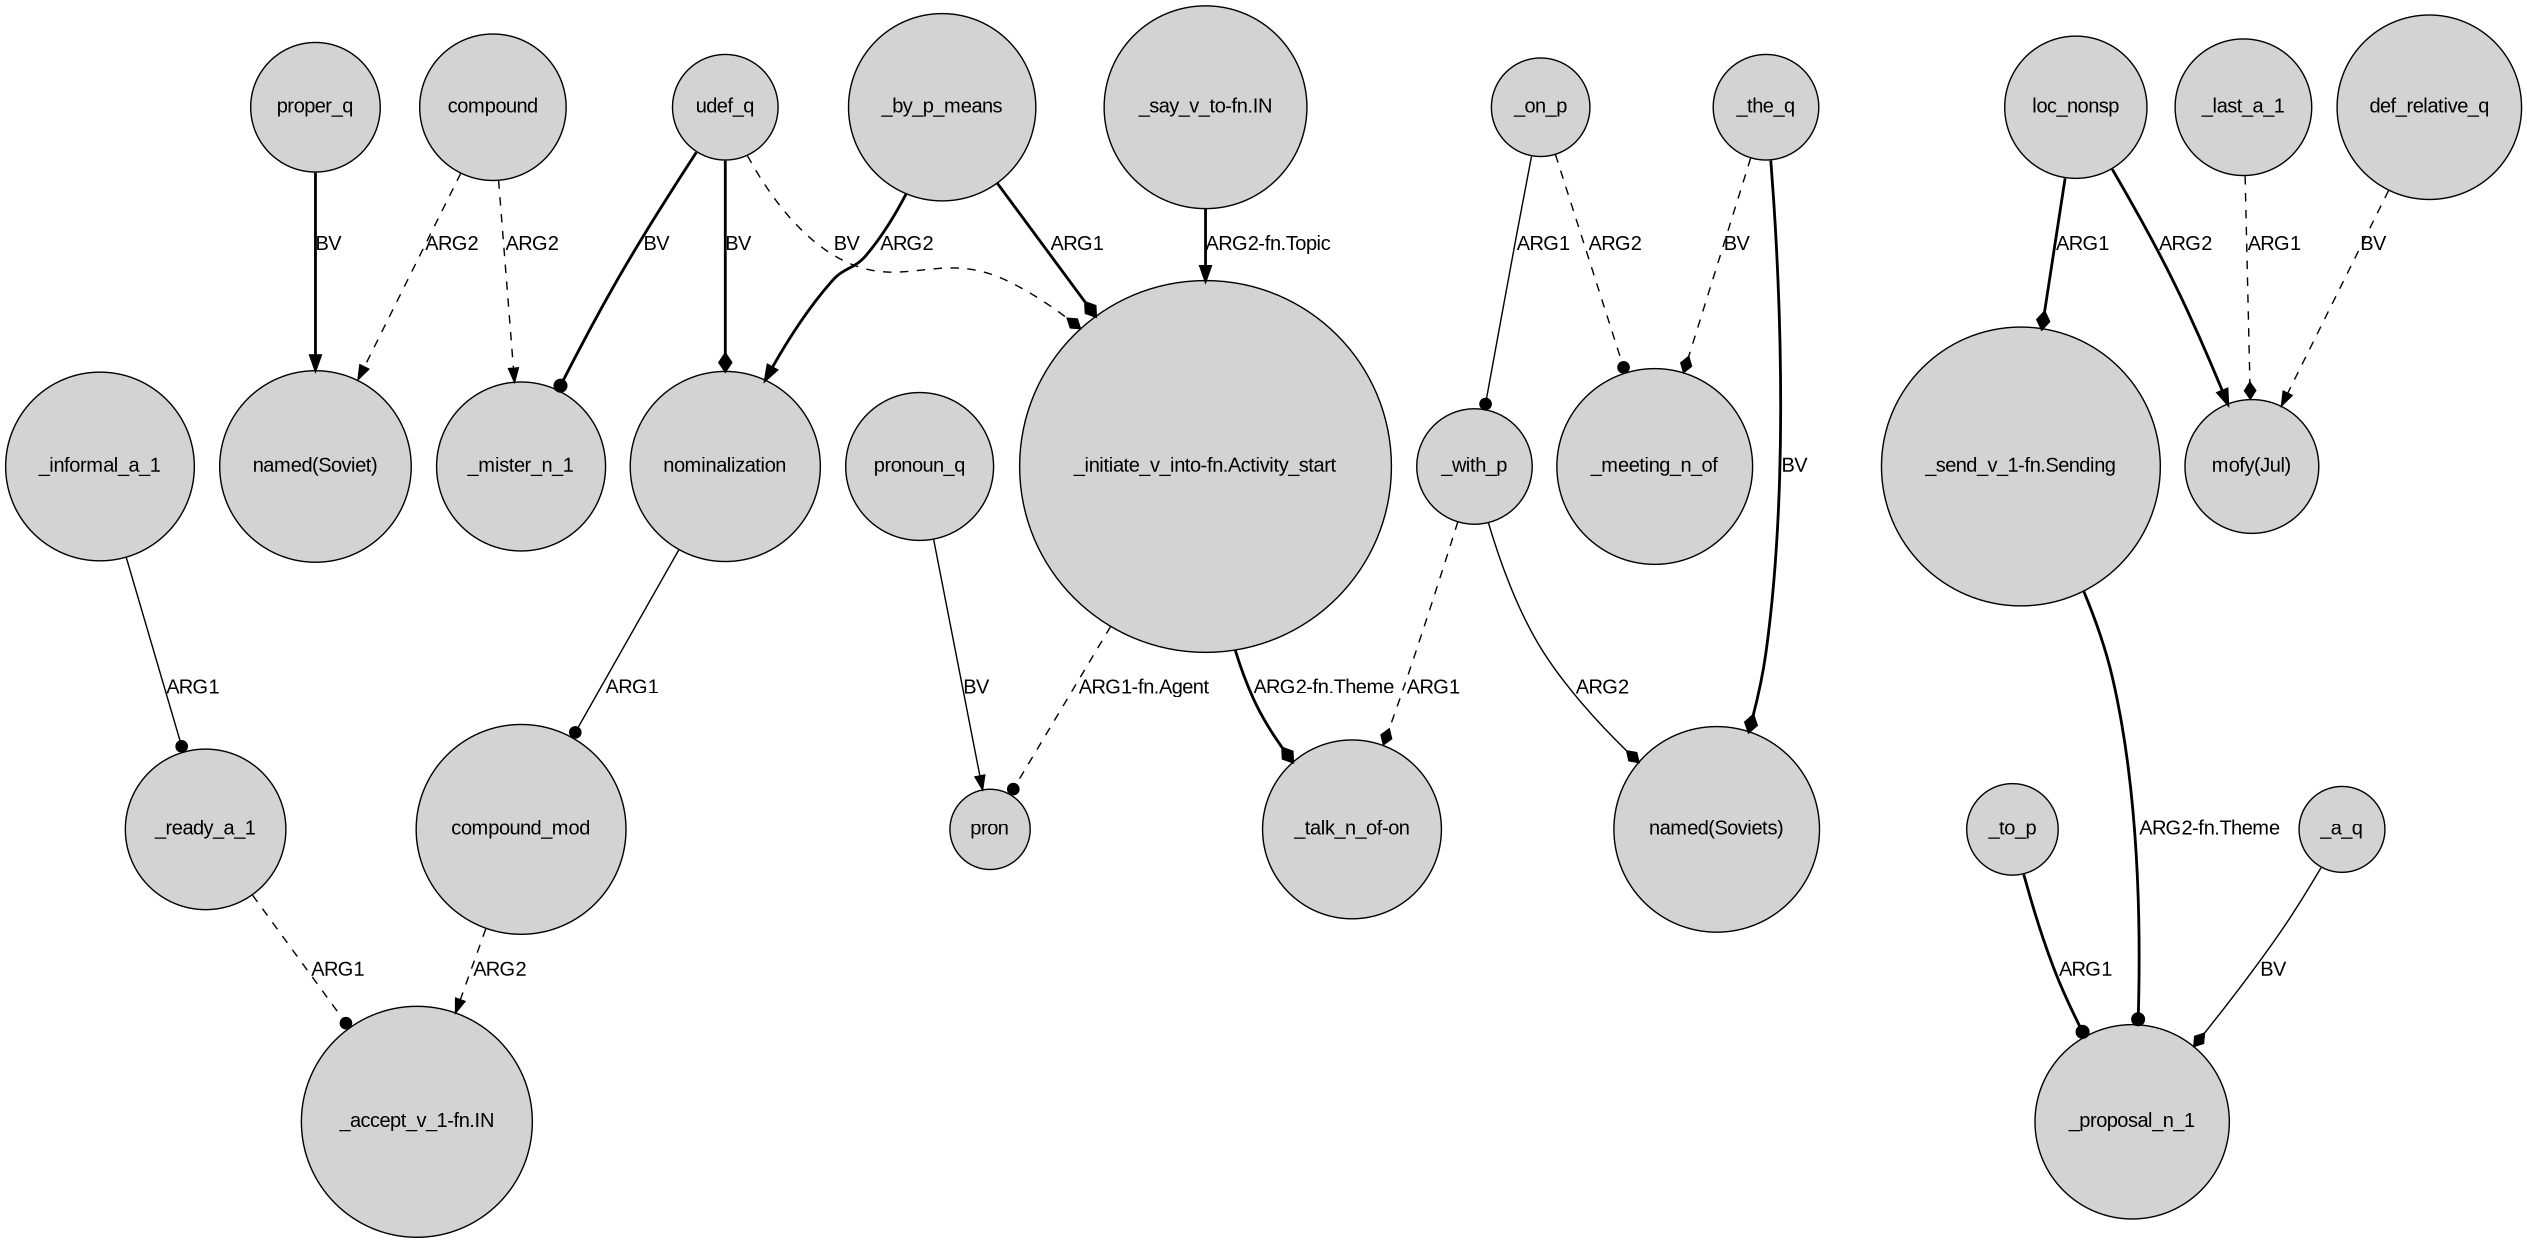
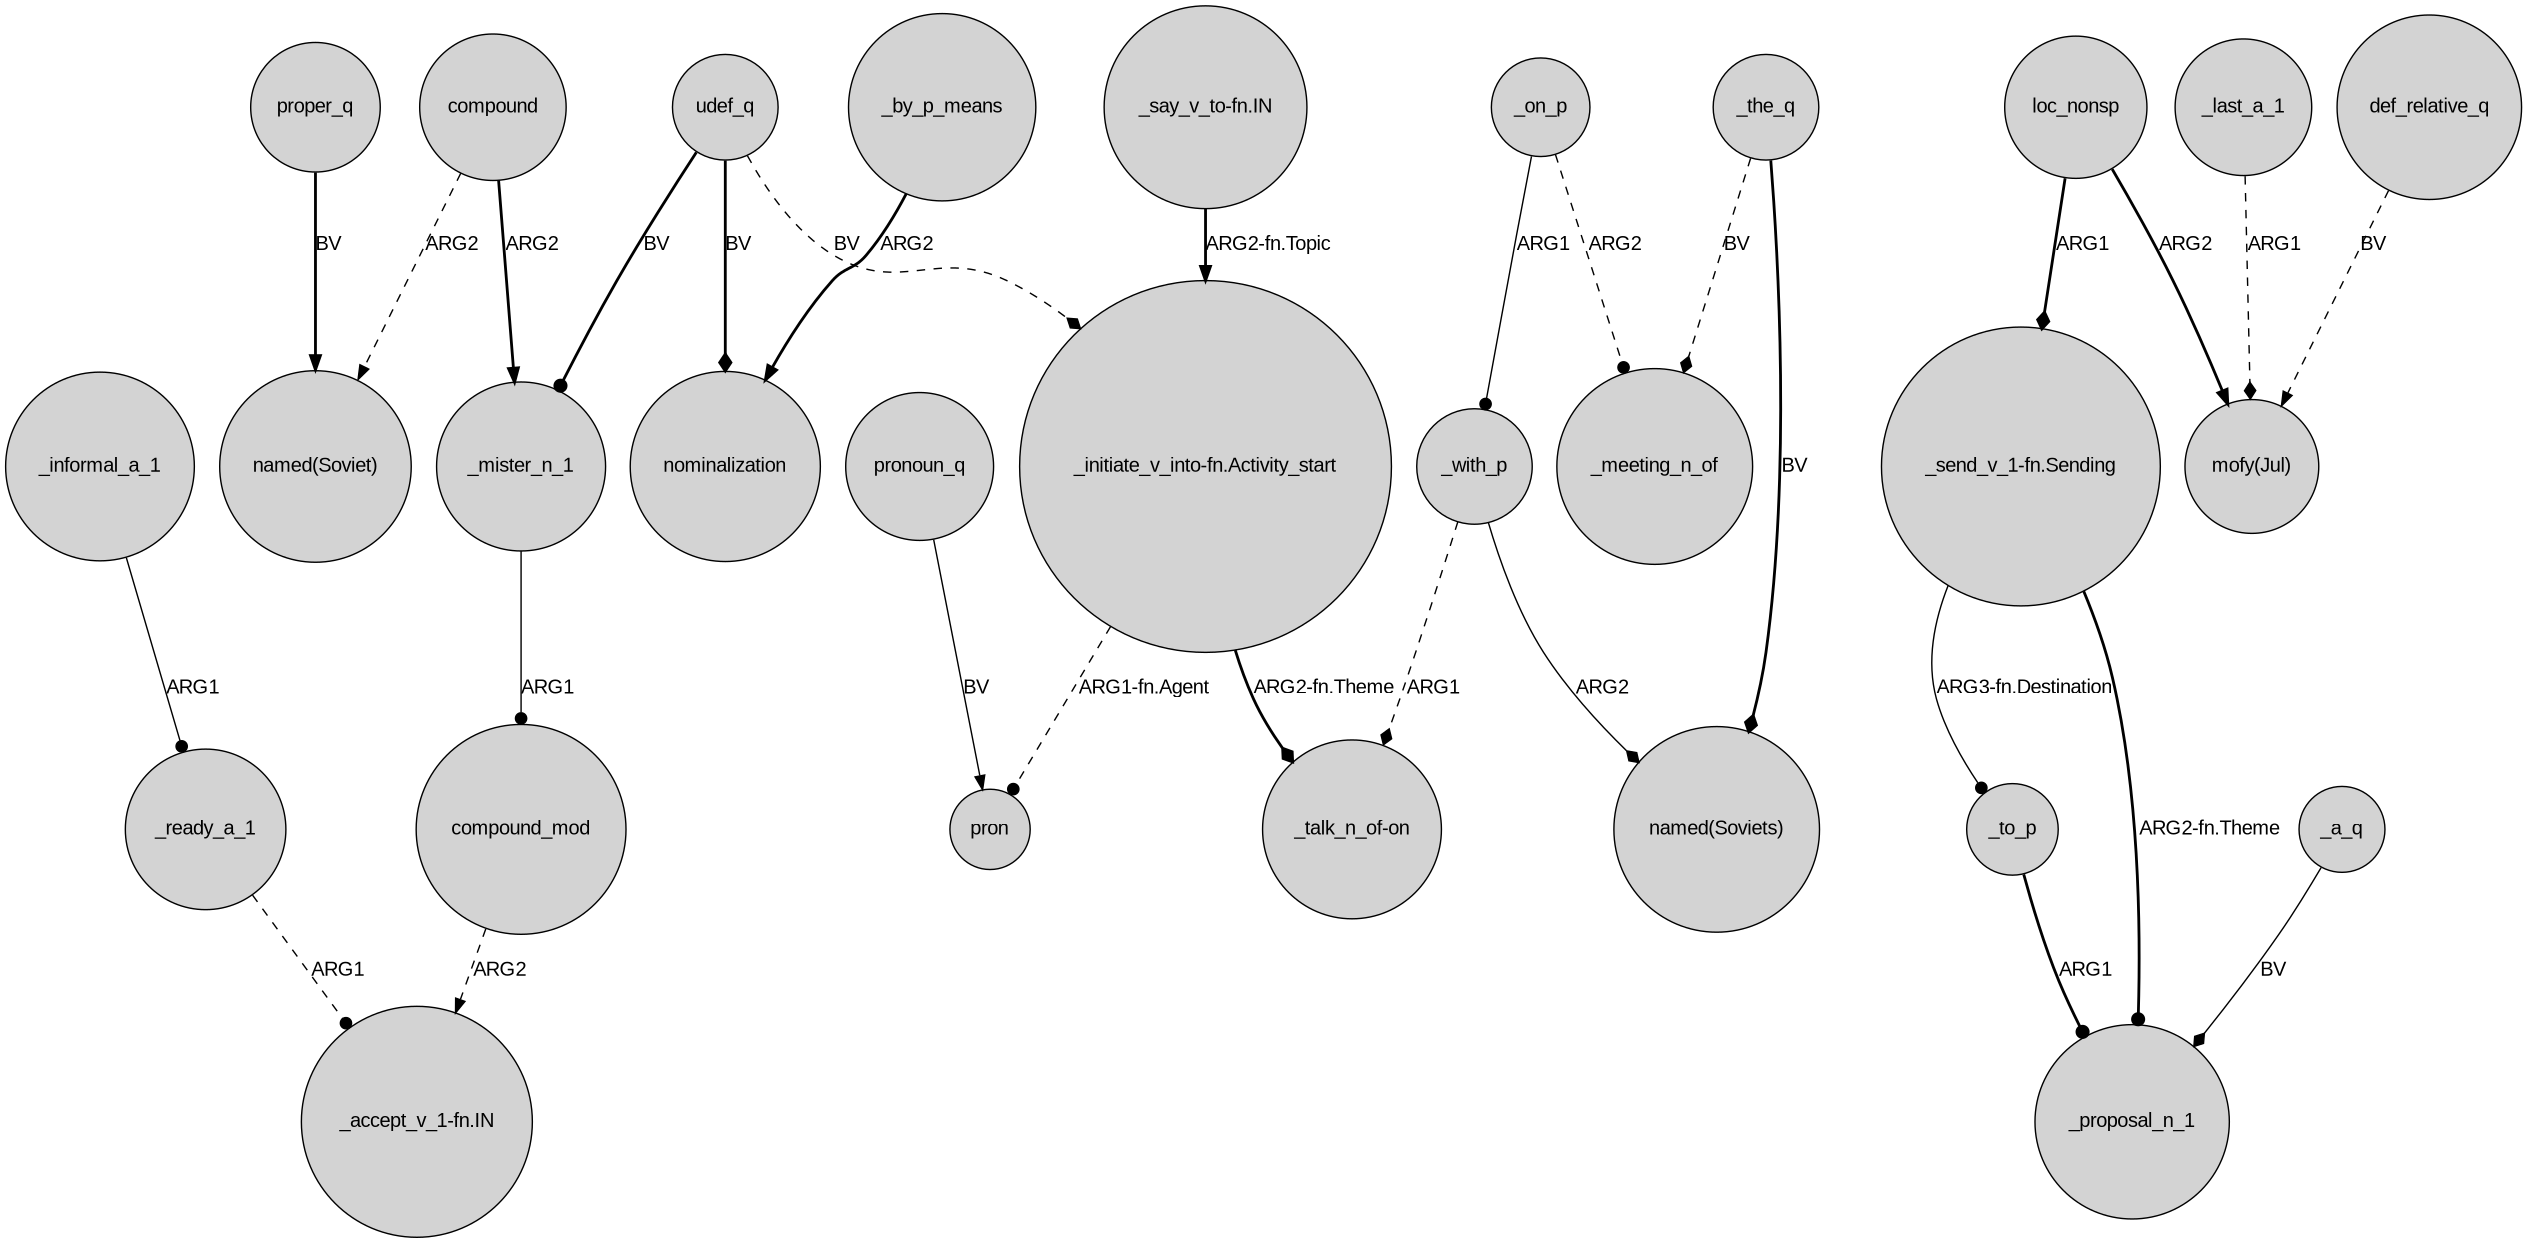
edge "_by_p_means" -> "_initiate_v_into-fn.Activity_start": removed, label "ARG1"
edge "compound" -> "_mister_n_1": style dashed -> bold
edge "nominalization" -> "compound_mod": now "_mister_n_1" -> "compound_mod"
edge "_send_v_1-fn.Sending" -> "_to_p": added, label "ARG3-fn.Destination"
